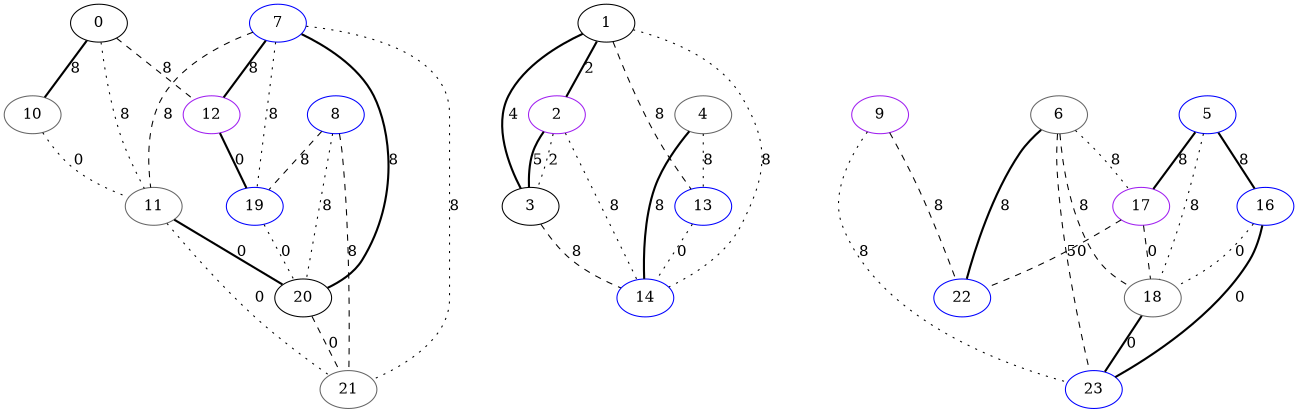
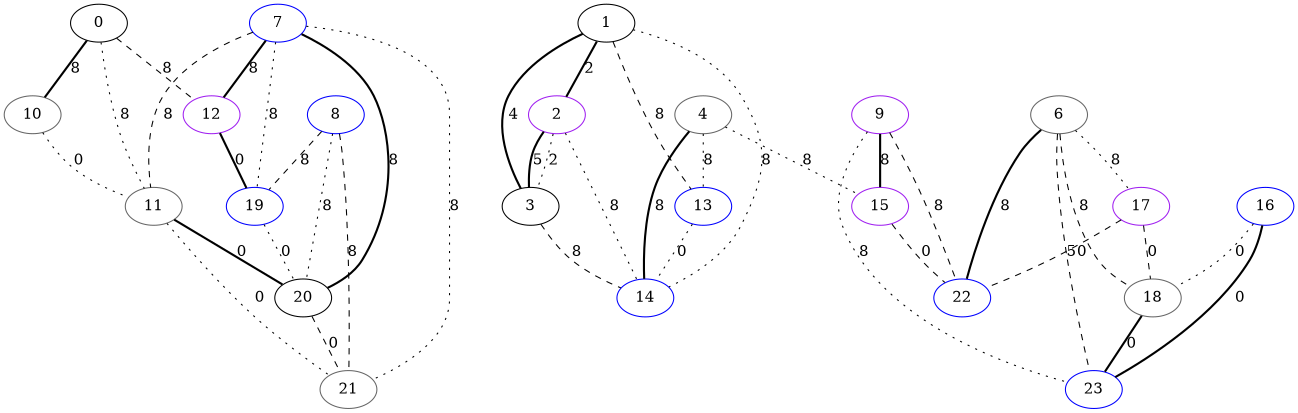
node "5": removed
node "15": added
